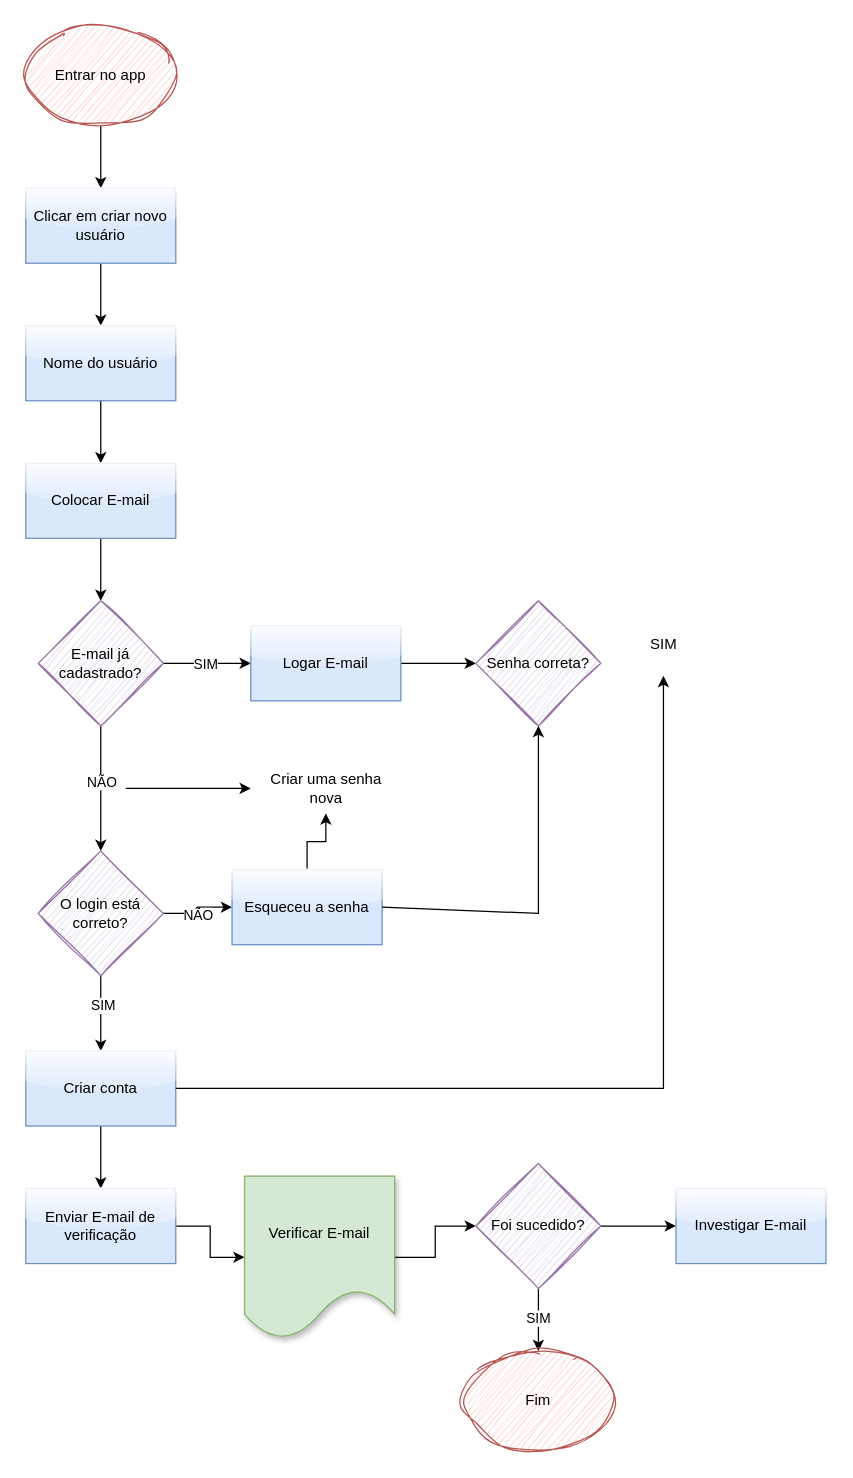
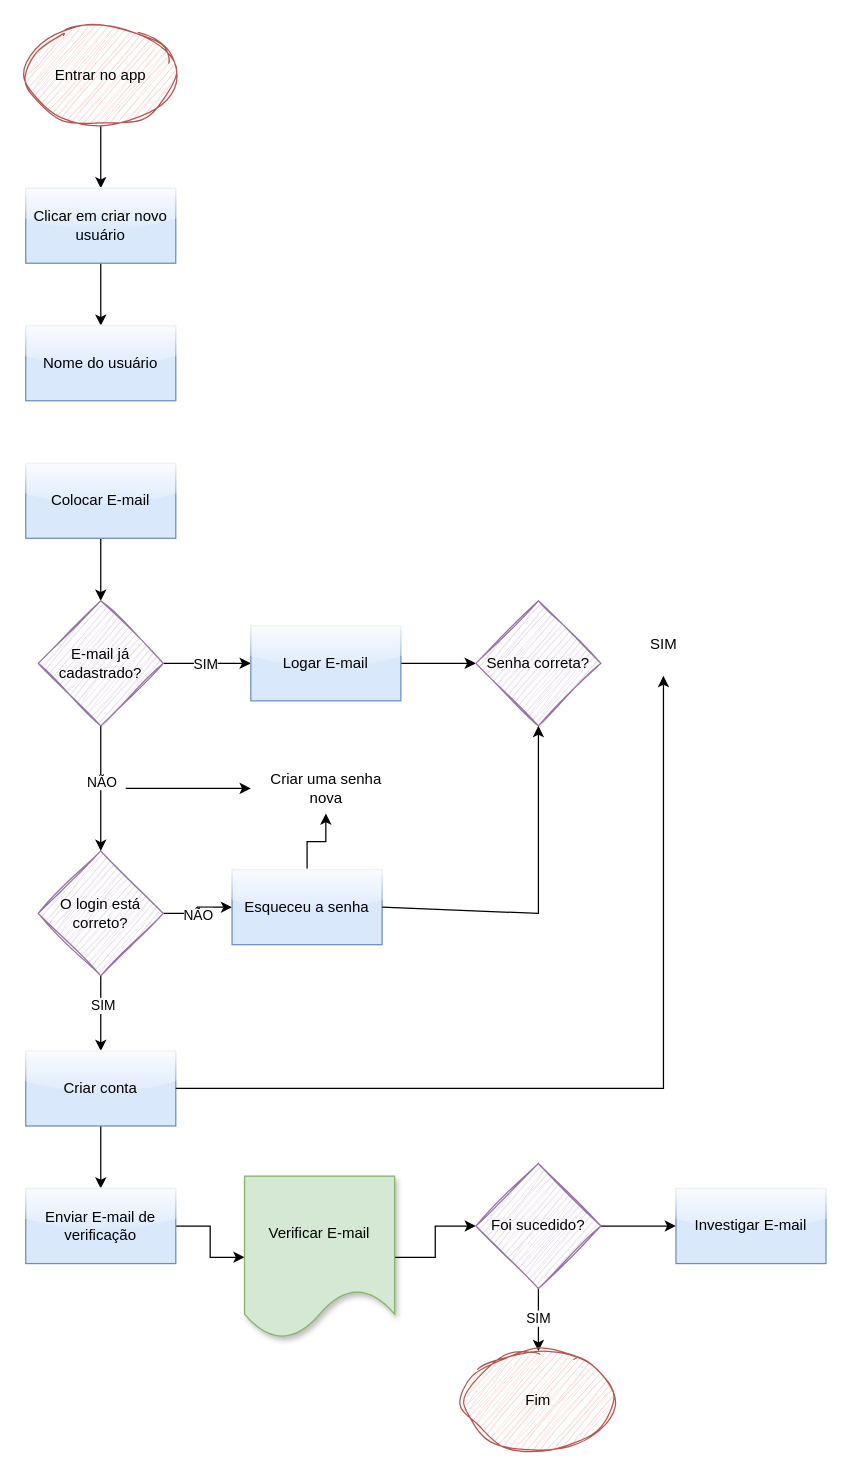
edge "Nome do usuário" -> "Colocar E-mail": removed
